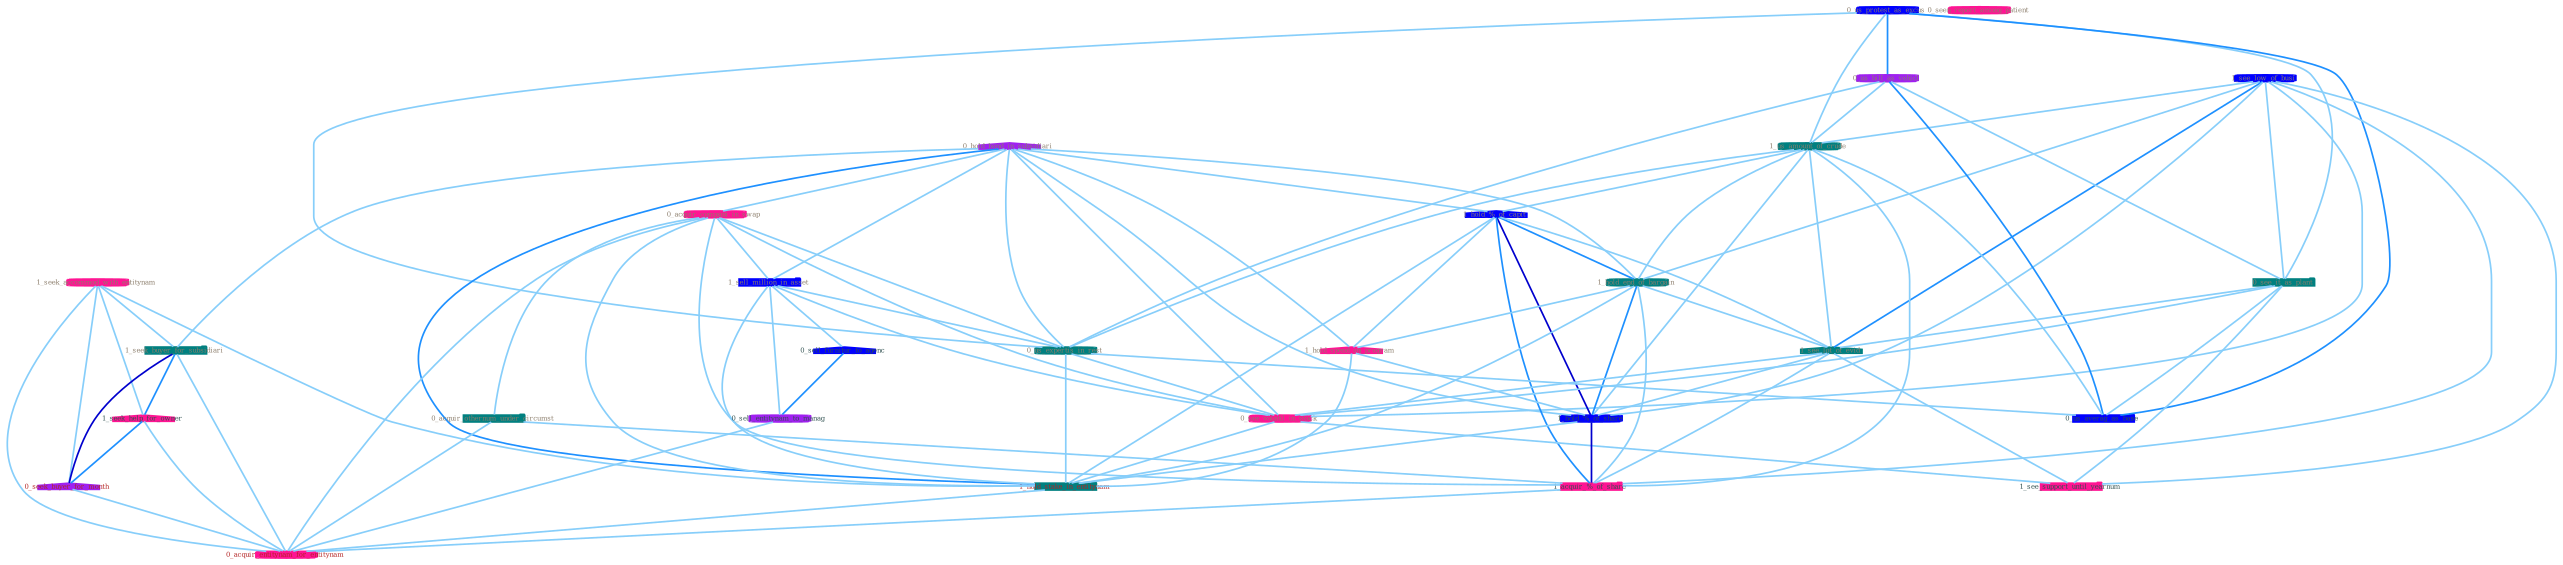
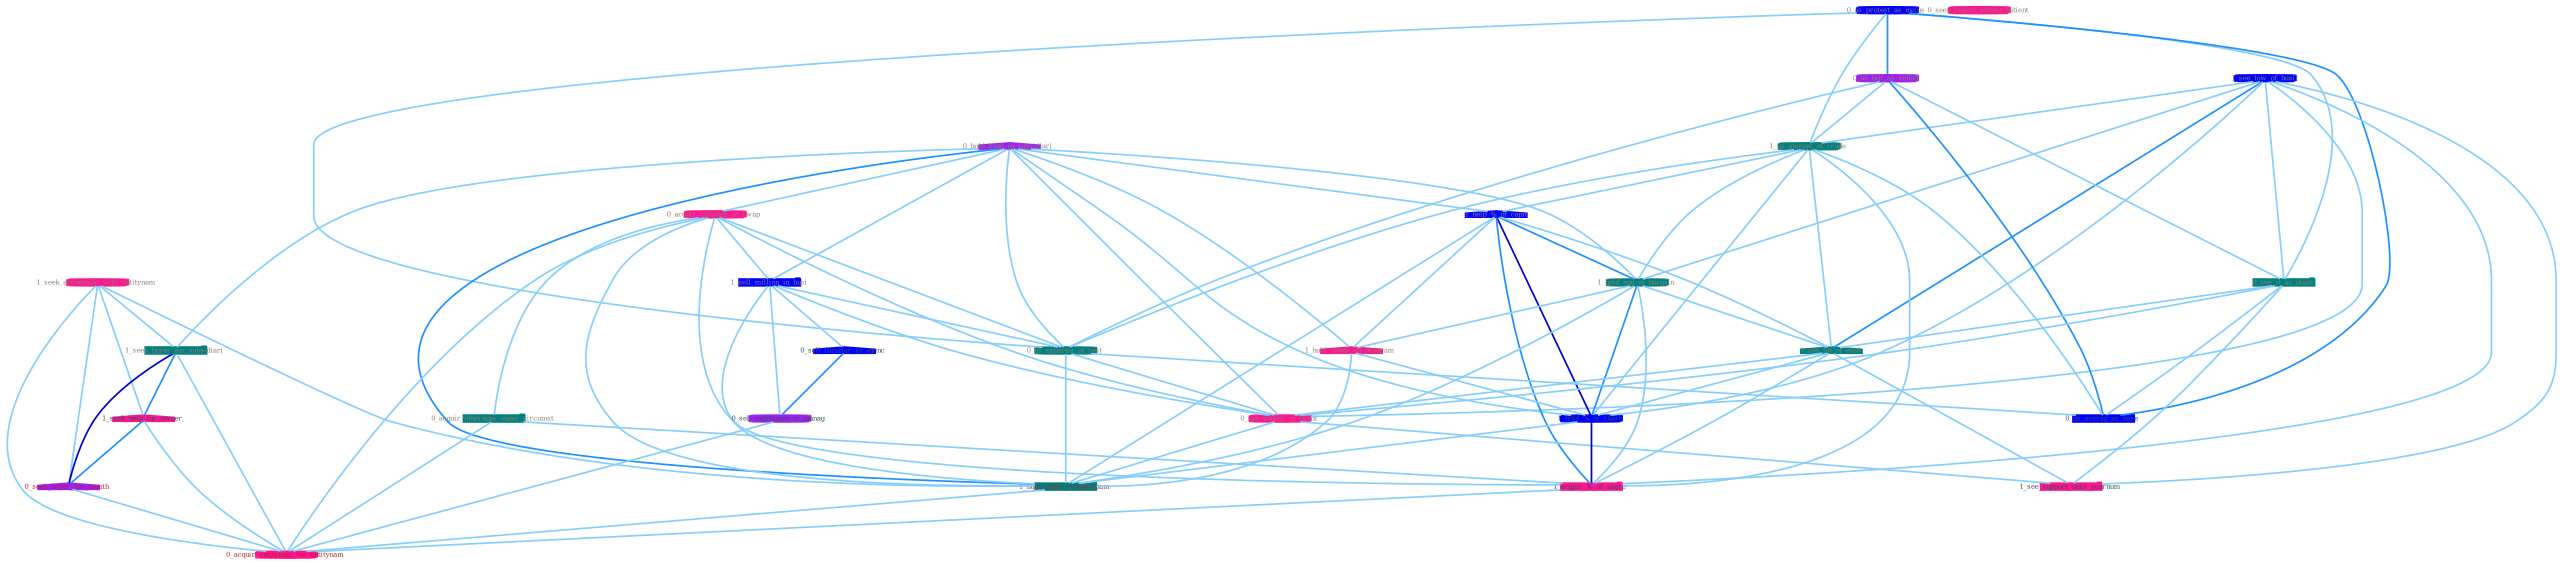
node "1_hold_%_of_capit": label "1_hold_%_of_capit" -> "1_help_%_of_capit"
node "1_sell_million_in_asset": label "1_sell_million_in_asset" -> "1_sell_million_in_busi"
